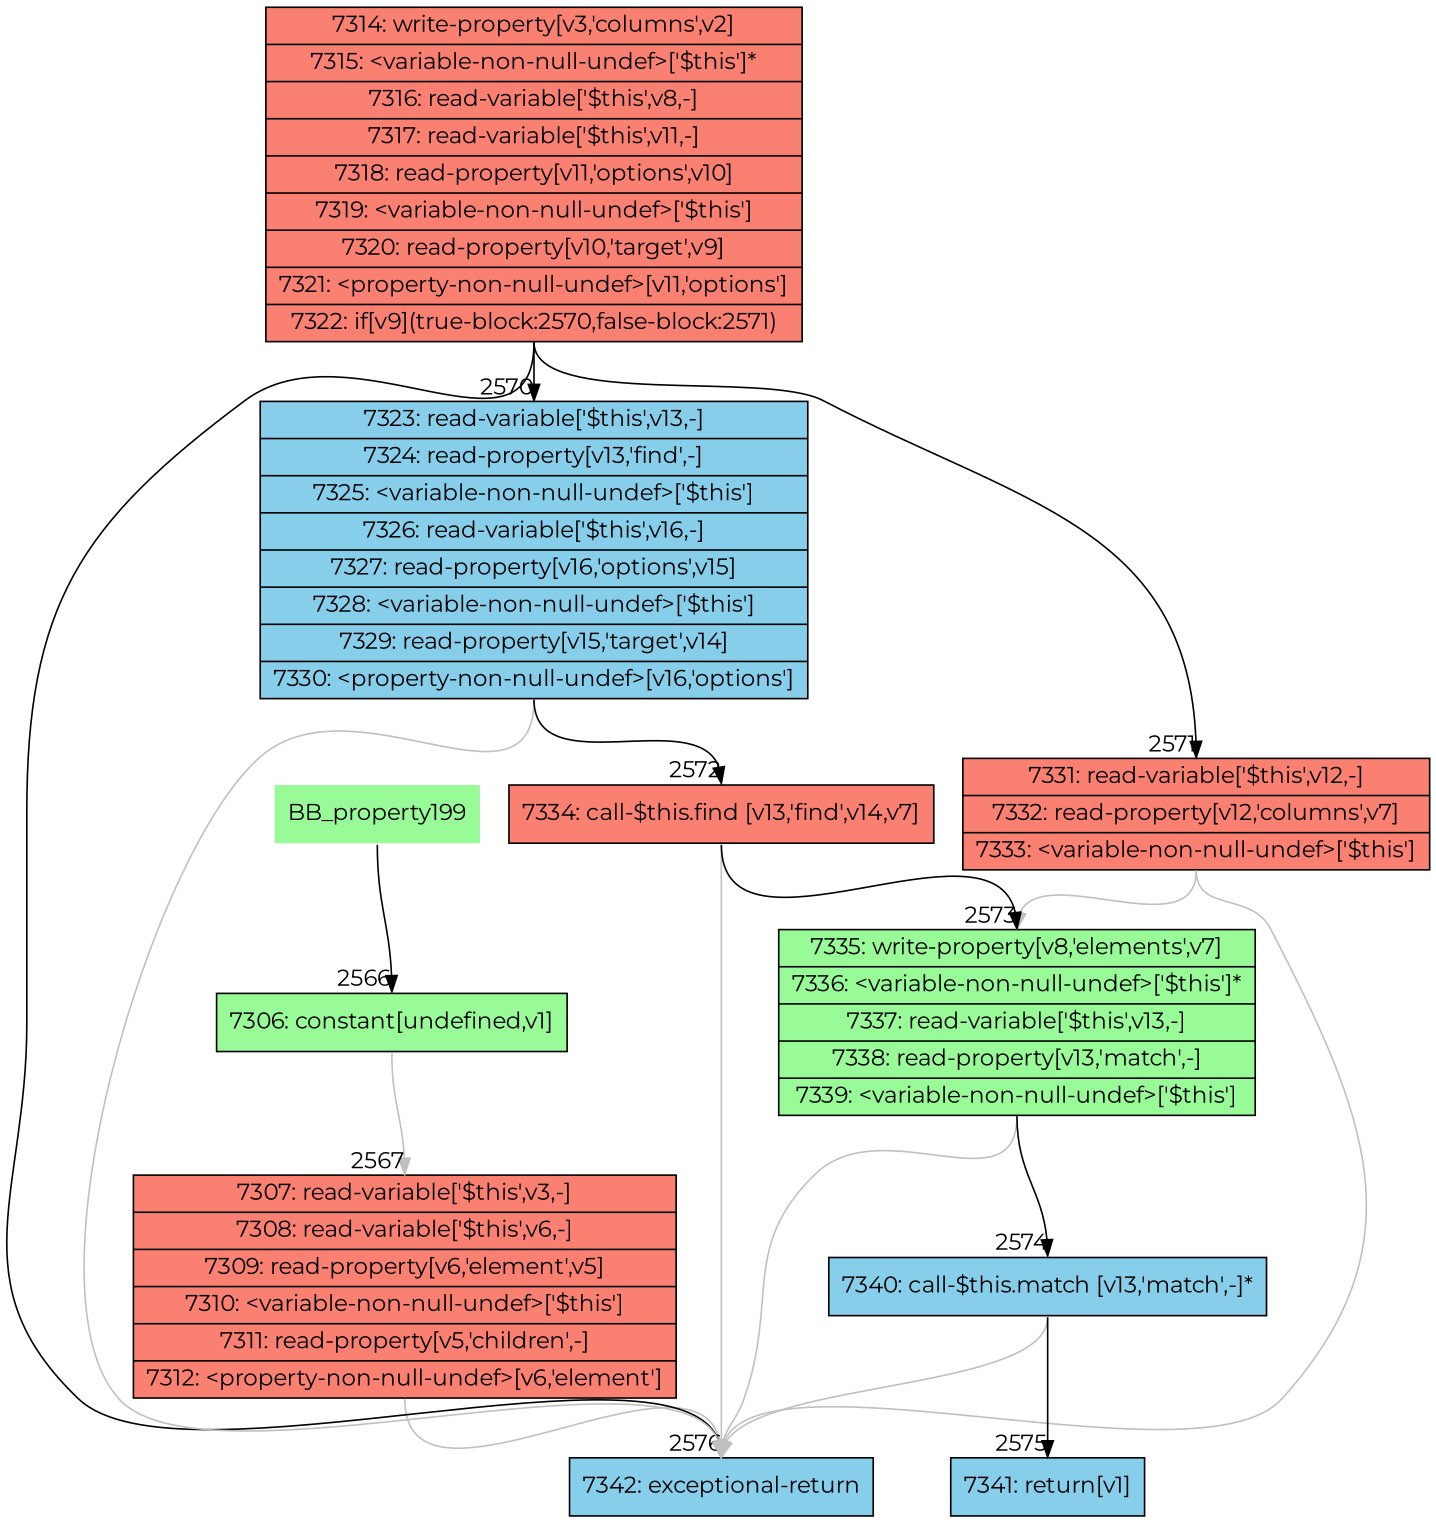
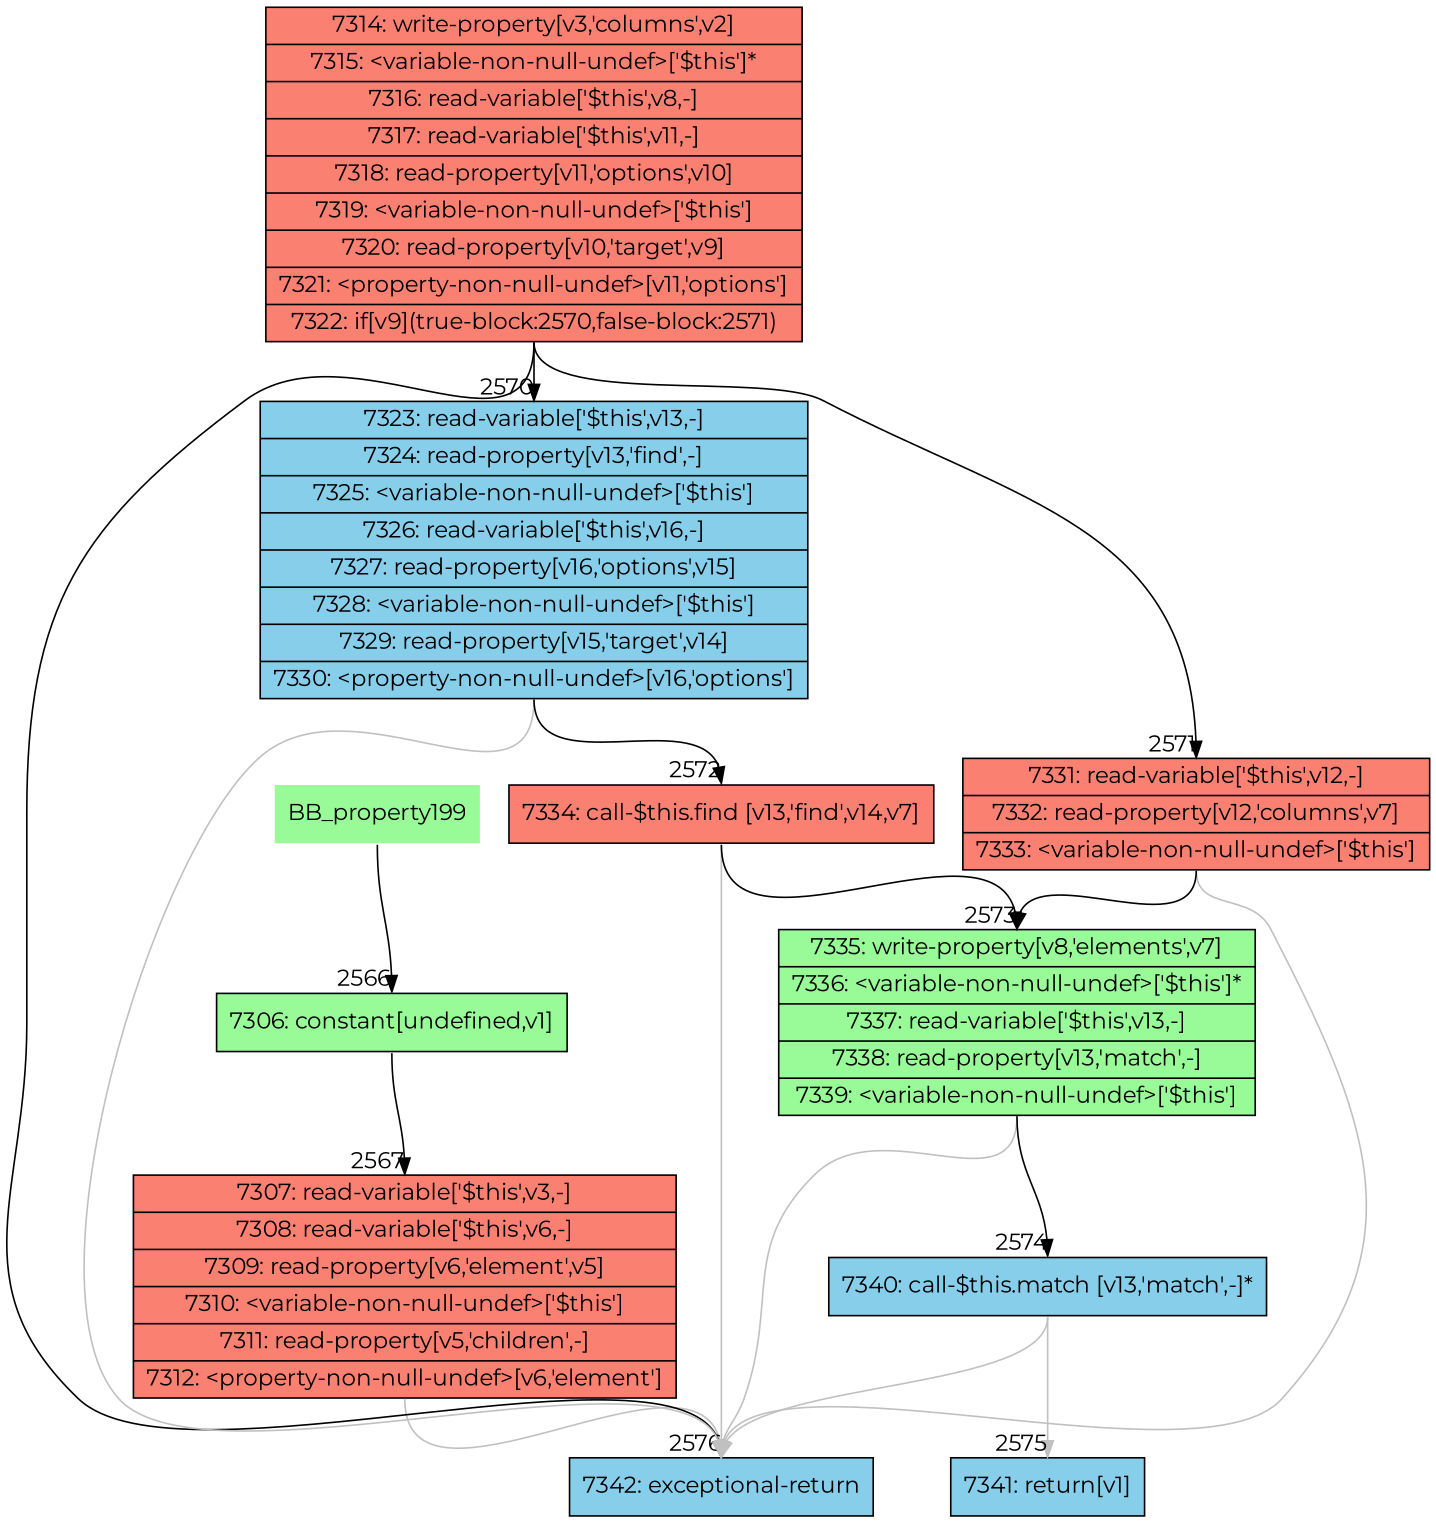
edge "7331: read-variable['$this',v12,-]" -> "7335: write-property[v8,'elements',v7]": color gray -> black
edge "7306: constant[undefined,v1]" -> "7307: read-variable['$this',v3,-]": color gray -> black
edge "7340: call-$this.match [v13,'match',-]*" -> "7341: return[v1]": color black -> gray
